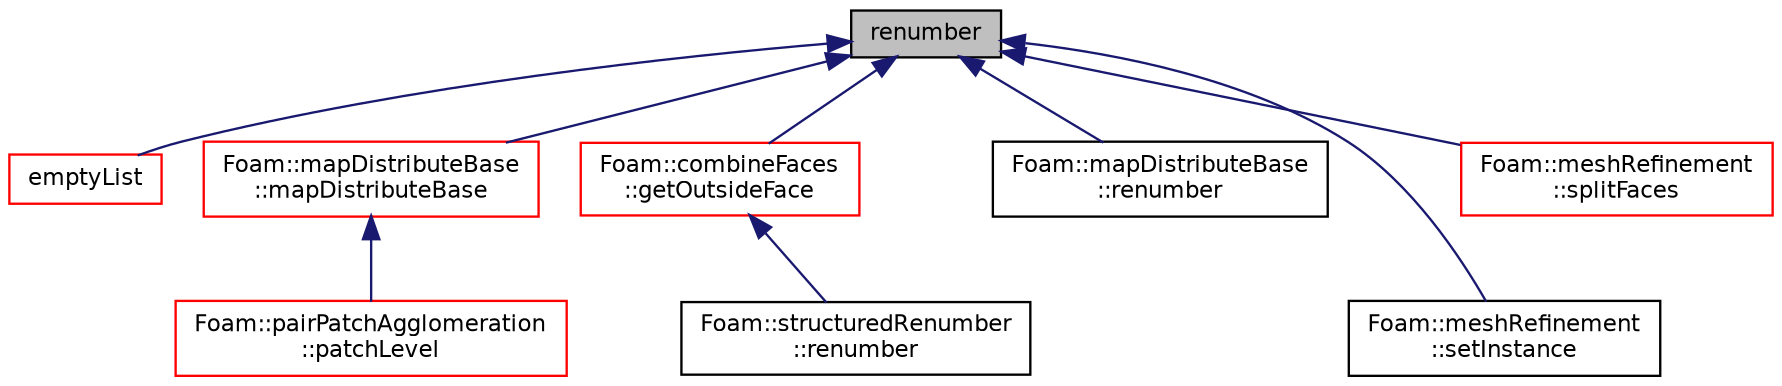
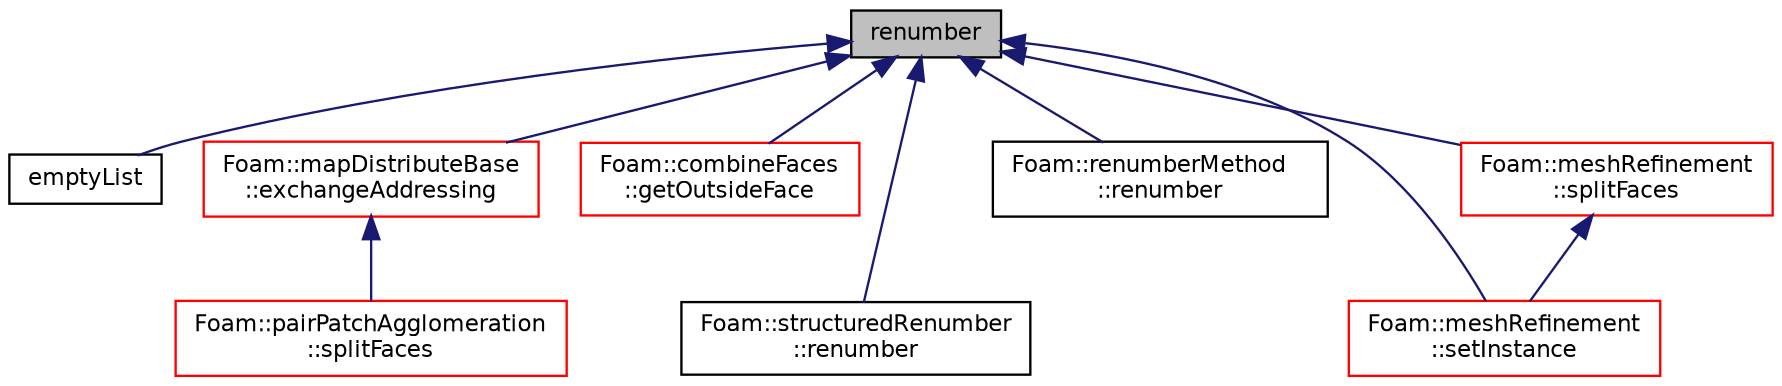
node "emptyList": color red -> black
node "Foam::mapDistributeBase ::mapDistributeBase": label "Foam::mapDistributeBase ::mapDistributeBase" -> "Foam::mapDistributeBase ::exchangeAddressing"
node "Foam::mapDistributeBase ::renumber": label "Foam::mapDistributeBase ::renumber" -> "Foam::renumberMethod ::renumber"
edge "Foam::structuredRenumber ::renumber" -> "Foam::combineFaces ::getOutsideFace": now "Foam::structuredRenumber ::renumber" -> "renumber"
edge "Foam::meshRefinement ::setInstance" -> "Foam::meshRefinement ::splitFaces": added
node "Foam::pairPatchAgglomeration ::patchLevel": label "Foam::pairPatchAgglomeration ::patchLevel" -> "Foam::pairPatchAgglomeration ::splitFaces"
node "Foam::meshRefinement ::setInstance": color black -> red
